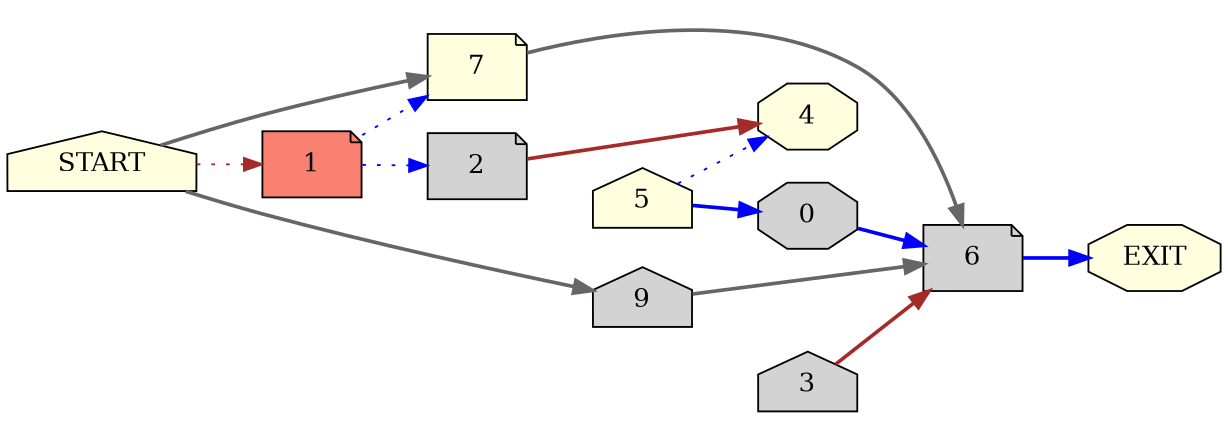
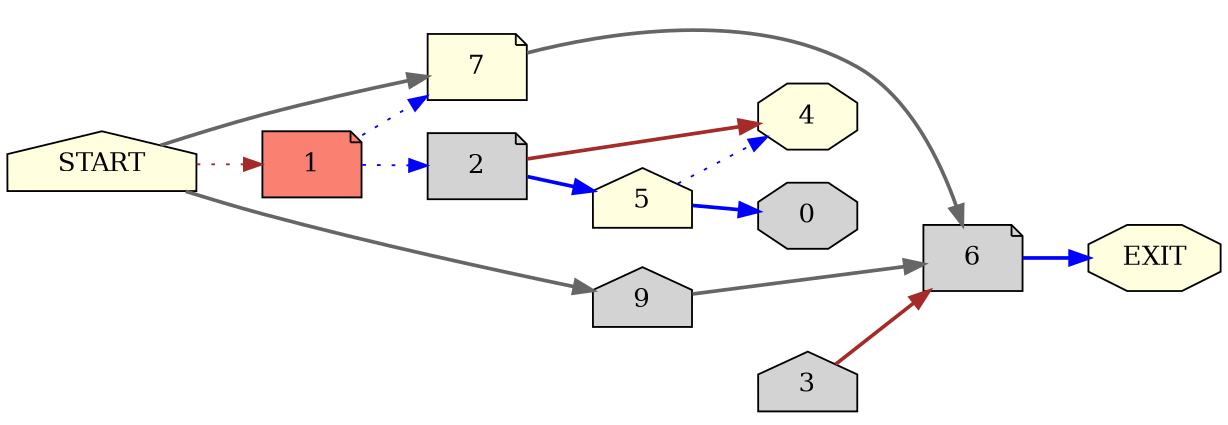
edge "2" -> "5": added
edge "0" -> "6": removed
